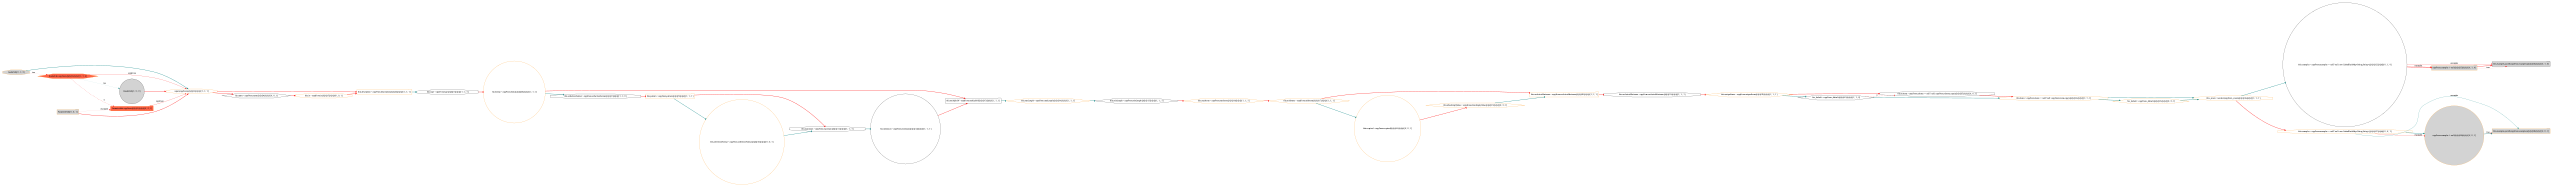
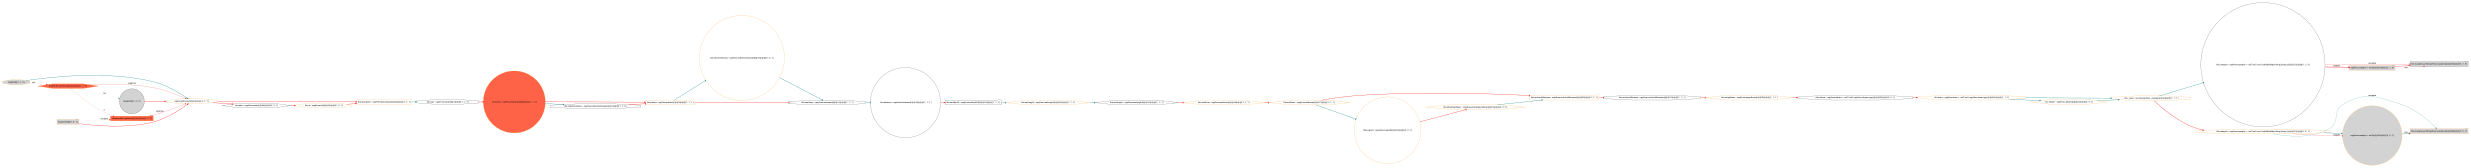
edge "this.format = copyFrom.format@@@8@@@['1', '1', '1']" -> "this.multipleOf = copyFrom.multipleOf@@@13@@@['1', '1', '1']": now "this.format = copyFrom.format@@@8@@@['1', '1', '1']" -> "this.pattern = copyFrom.pattern@@@9@@@['1', '1', '1']"
node "this.format = copyFrom.format@@@8@@@['1', '1', '1']": fillcolor white -> tomato
node "this._default = copyFrom._default@@@19@@@['1', '1', '0']": removed
